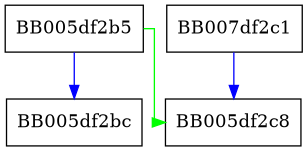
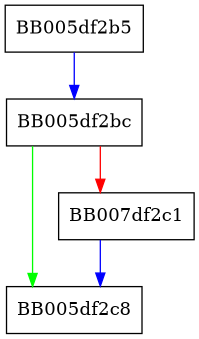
edge "BB005df2b5" -> "BB005df2c8": now "BB005df2bc" -> "BB005df2c8"
edge "BB005df2bc" -> "BB007df2c1": added
